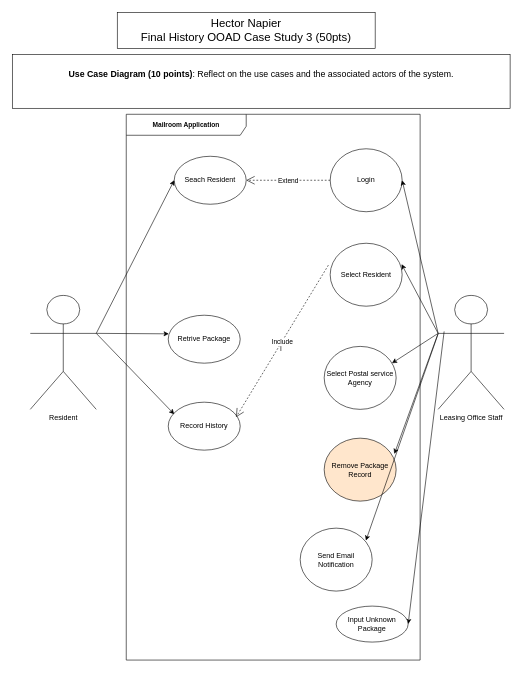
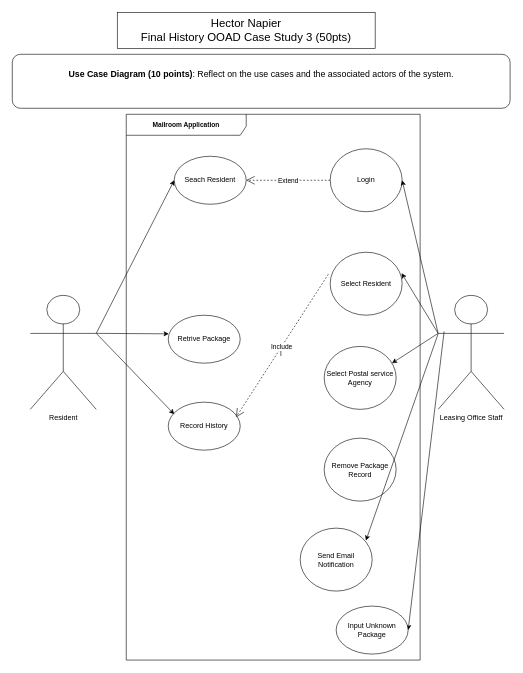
node "Use Case Diagram (10 points): Reflect on the use cases and the associated actors of the system.": shape rectangle -> rounded rectangle
node "Select Resident": moved (366, 275) -> (366, 284)
edge "Leasing Office Staff" -> "Remove Package Record": removed
node "Remove Package Record": fillcolor #ffe6cc -> #ffffff
node "Input Unknown Package": size 72x36 -> 72x48
